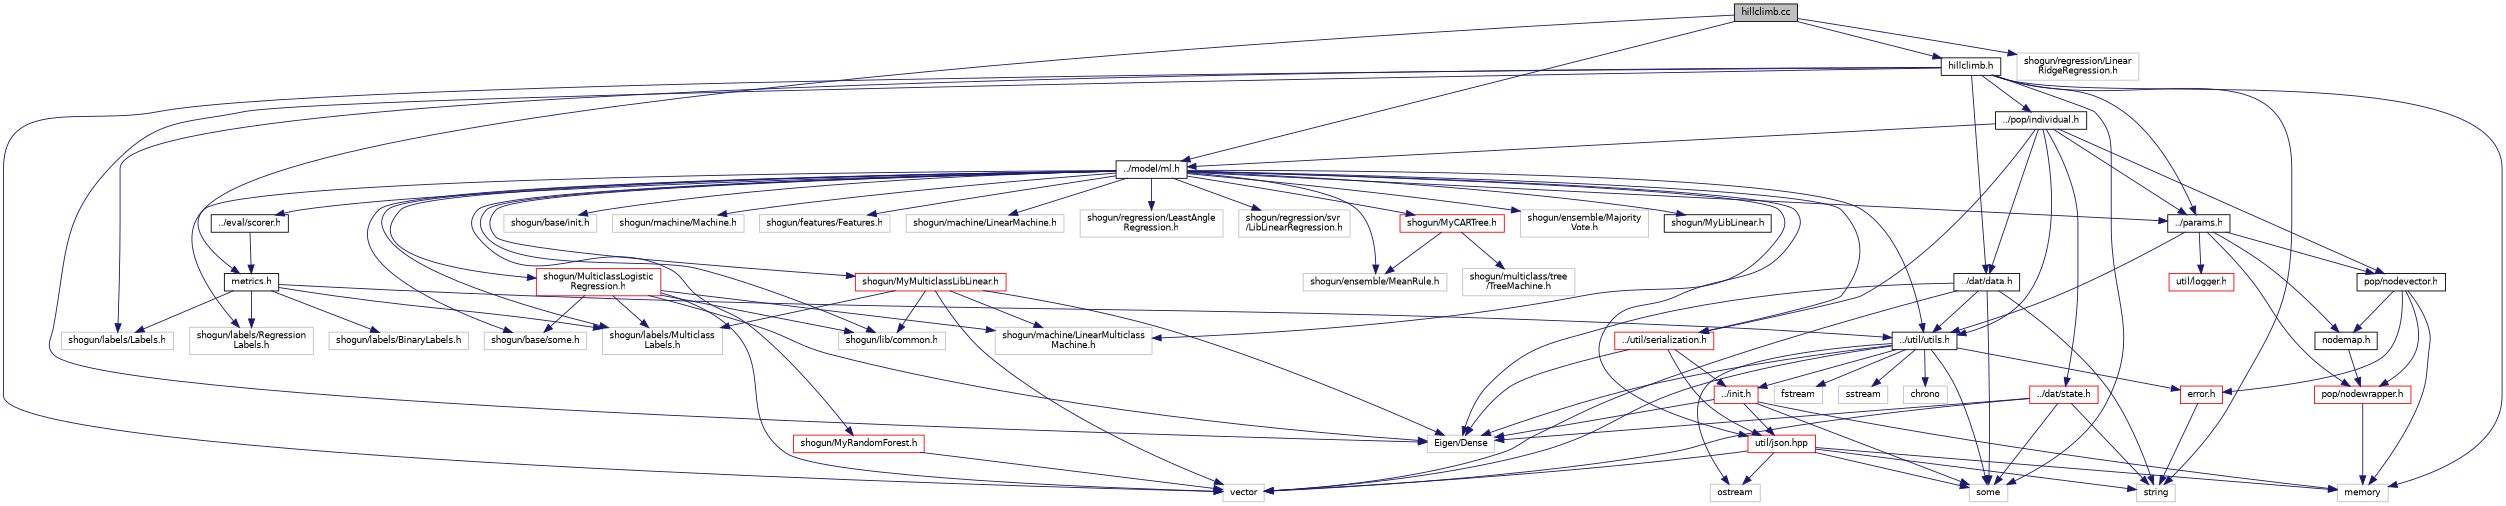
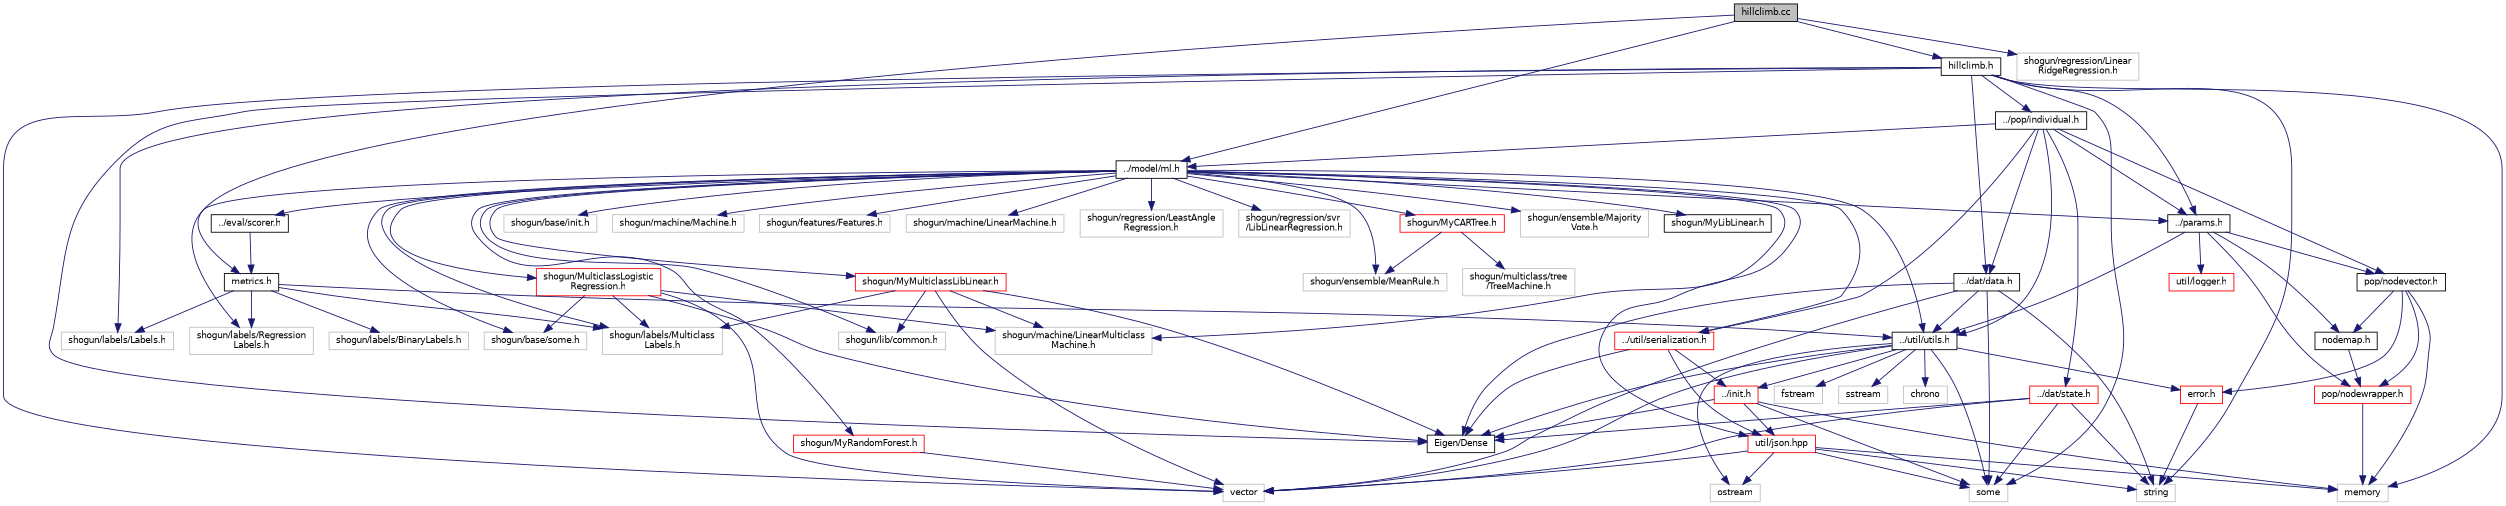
edge "shogun/MulticlassLogistic Regression.h" -> "shogun/lib/common.h": removed
node "Eigen/Dense": color grey75 -> black
